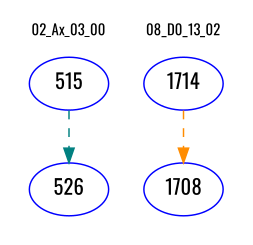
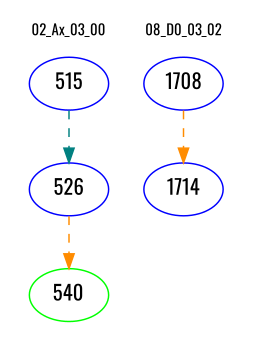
cluster "08_D0_13_02": label "08_D0_13_02" -> "08_D0_03_02"
edge "1714" -> "1708": reversed
node "540": added
